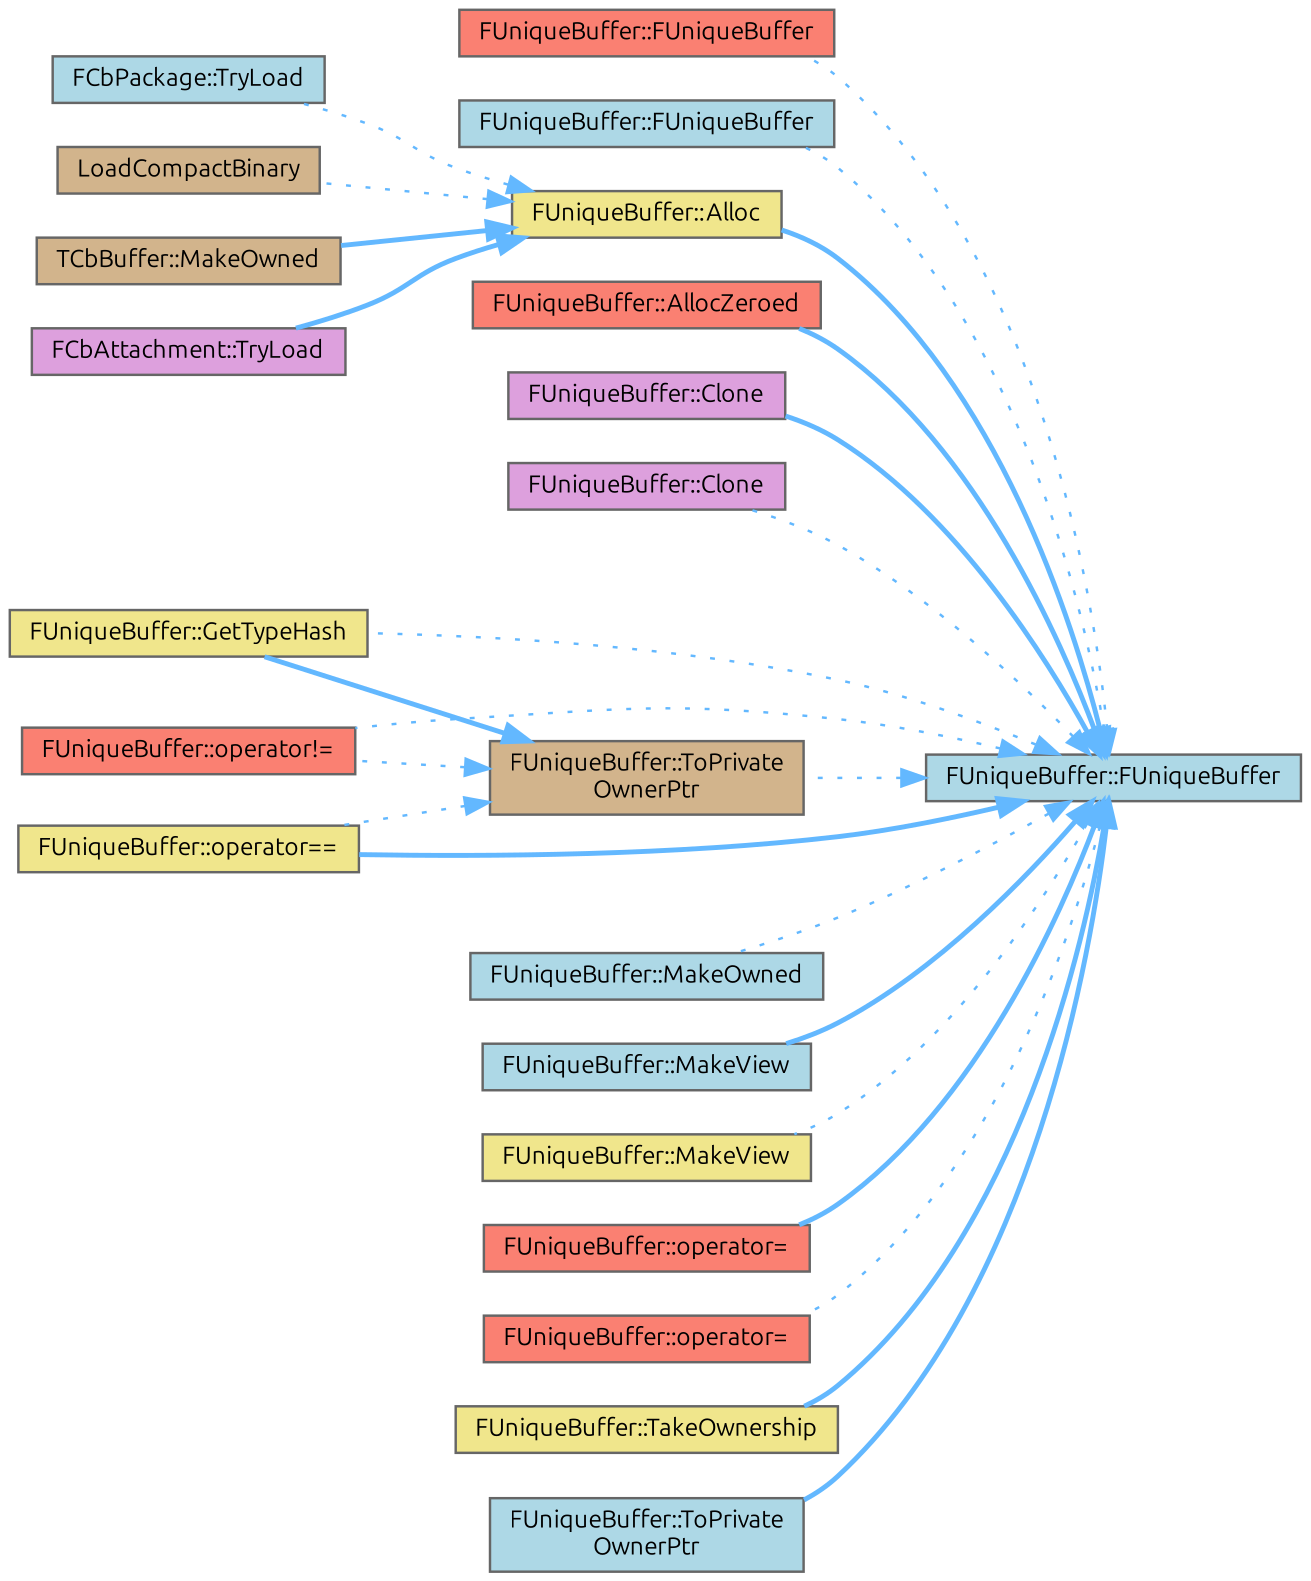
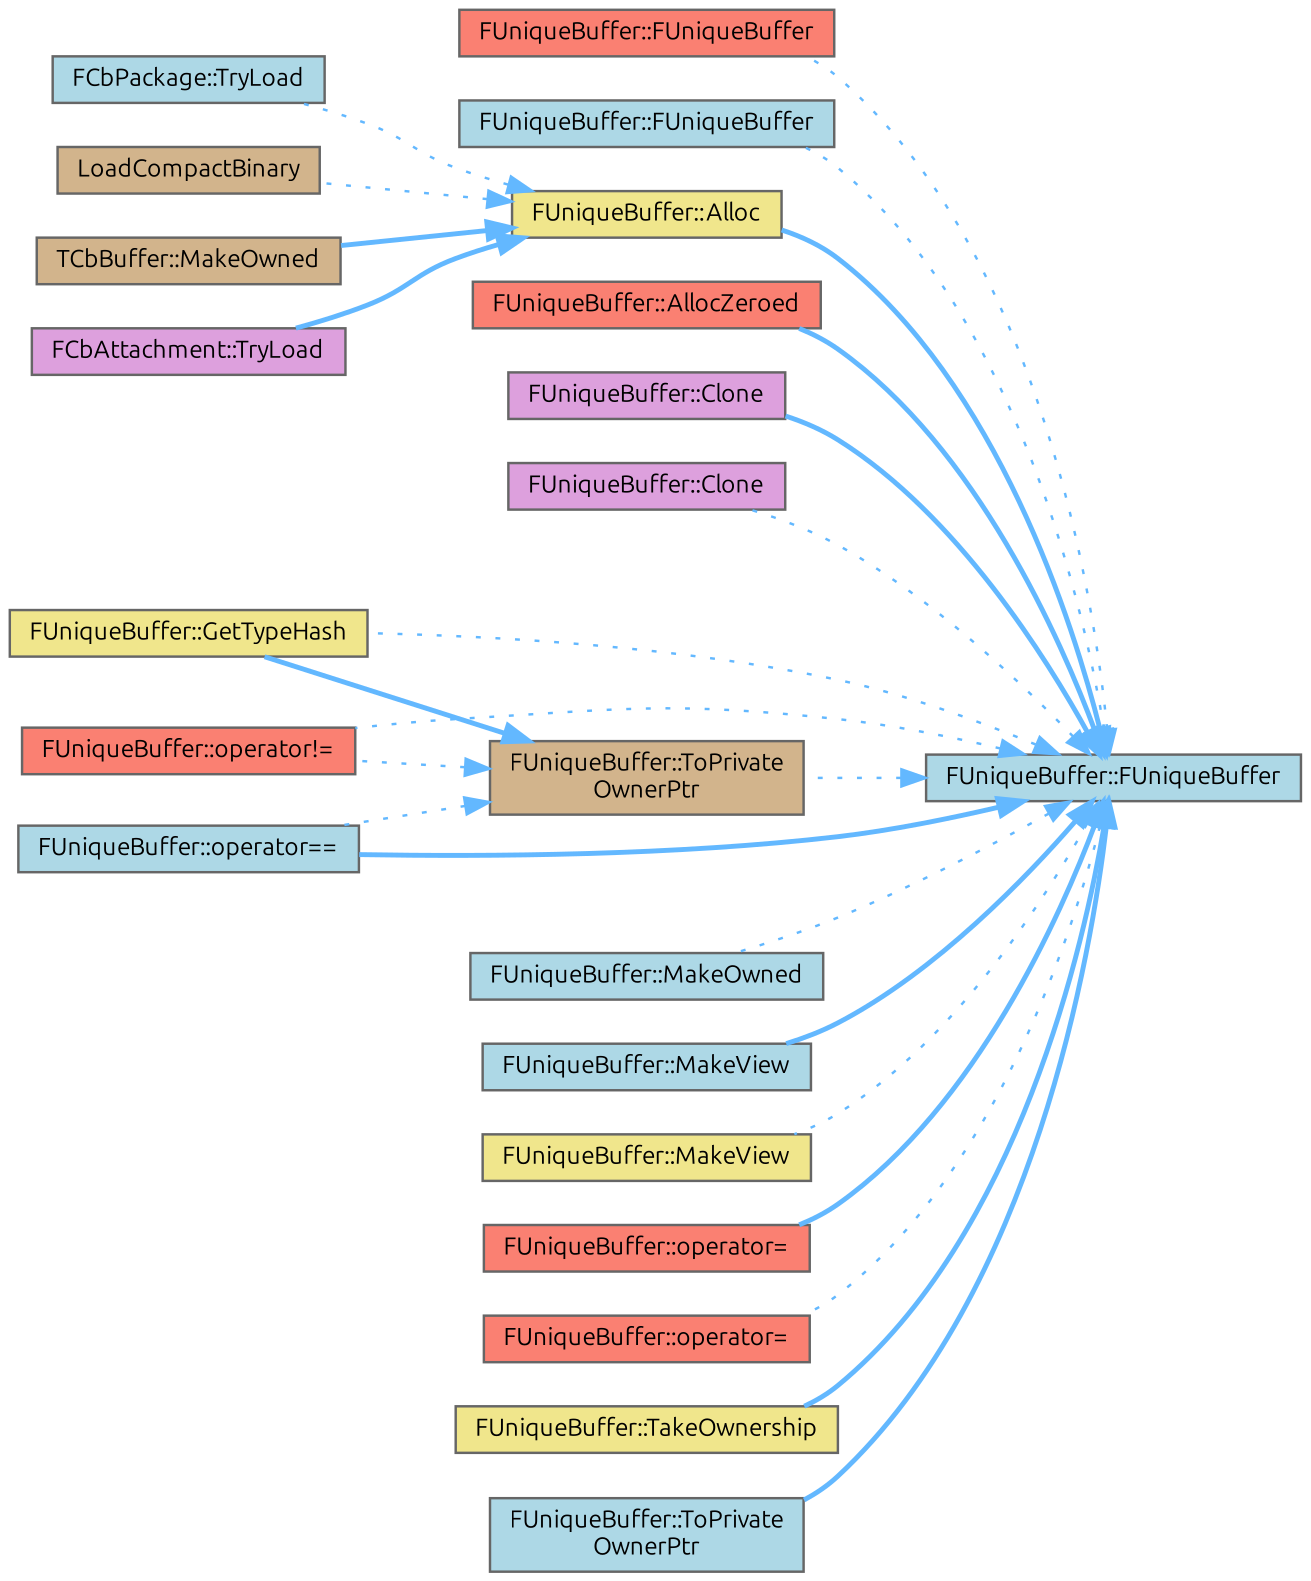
node "FUniqueBuffer::operator==": fillcolor khaki -> lightblue
